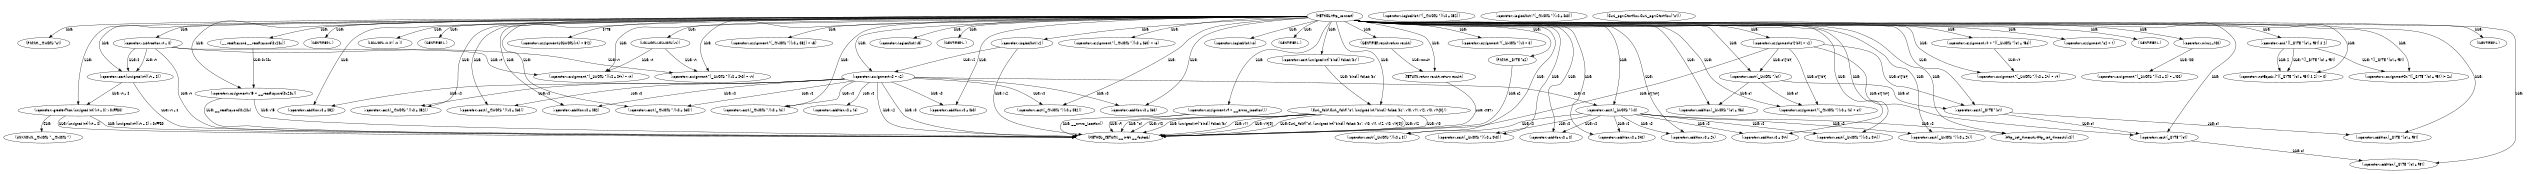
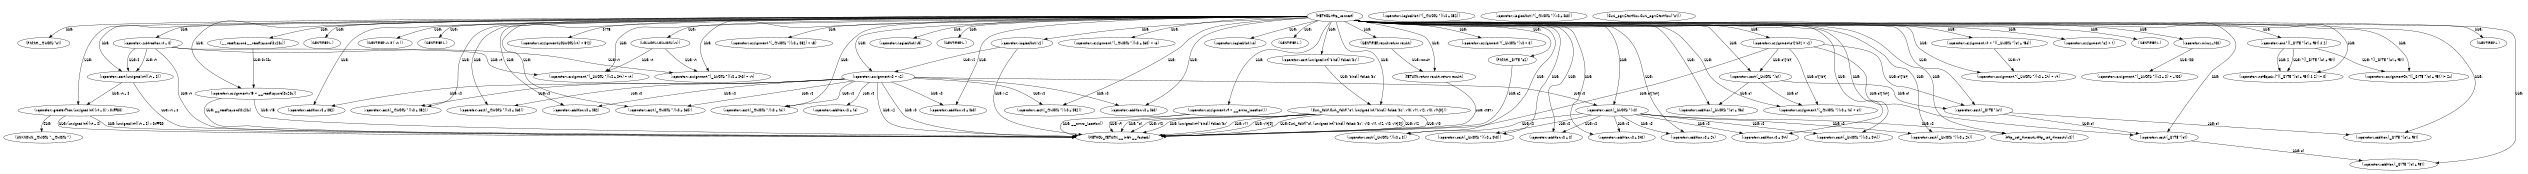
node "(LODWORD,v4,if ( v4 ))": label "(LODWORD,v4,if ( v4 ))" -> "(IDENTIFIER,v4,if ( v4 ))"
